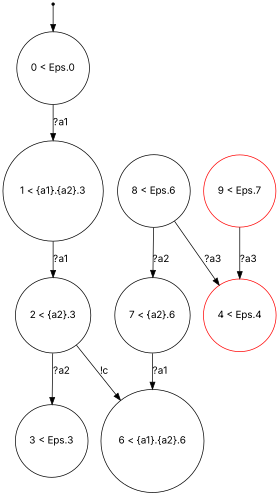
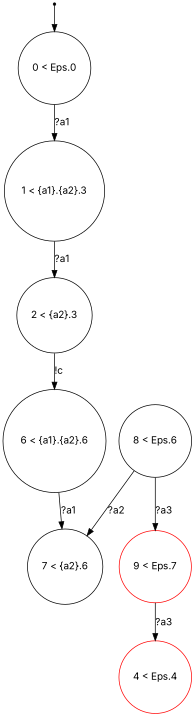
edge "8 < Eps.6" -> "4 < Eps.4": now "8 < Eps.6" -> "9 < Eps.7"
edge "7 < {a2}.6" -> "6 < {a1}.{a2}.6": reversed
node "3 < Eps.3": removed
